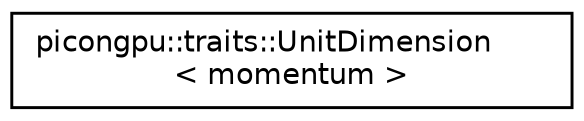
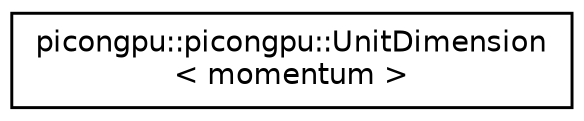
node "picongpu::traits::UnitDimension < momentum >": label "picongpu::traits::UnitDimension < momentum >" -> "picongpu::picongpu::UnitDimension < momentum >"
